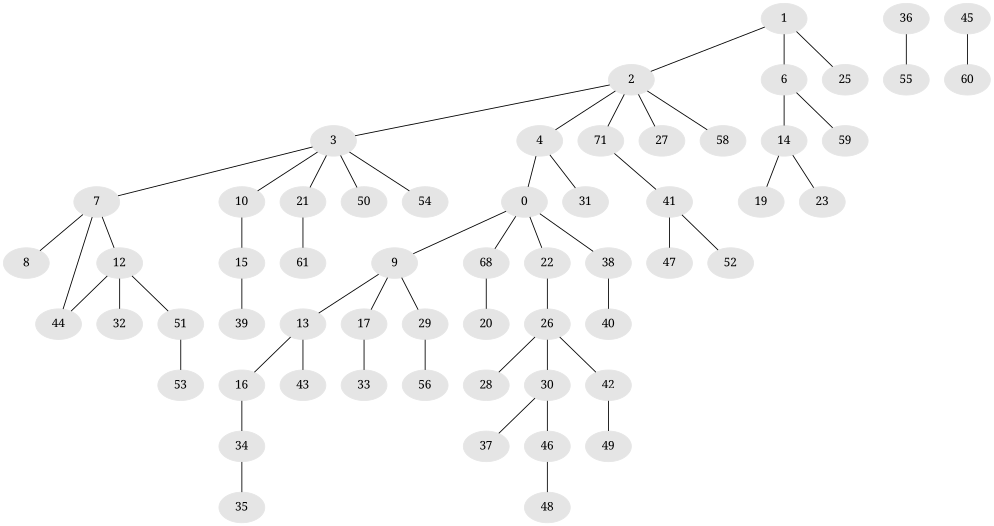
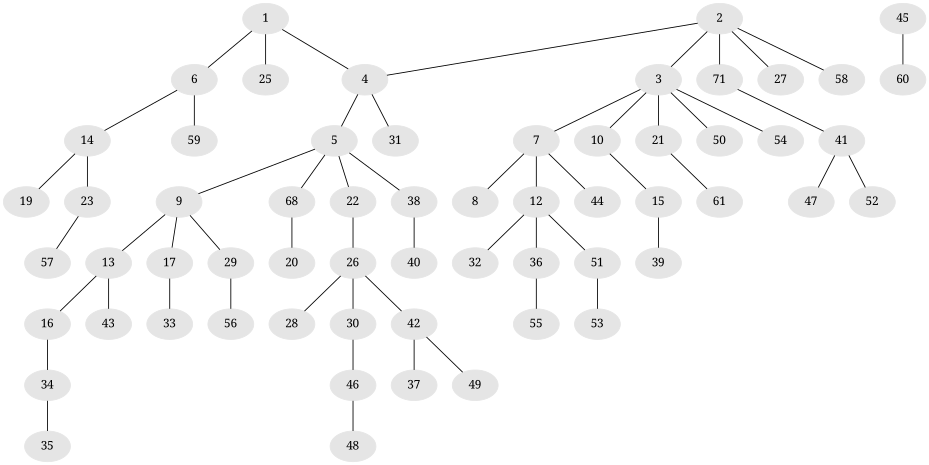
edge "1" -- "2": now "1" -- "4"
node "0": label "0" -> "5"
node "57": added
edge "12" -- "44": now "12" -- "36"
edge "30" -- "37": now "42" -- "37"
